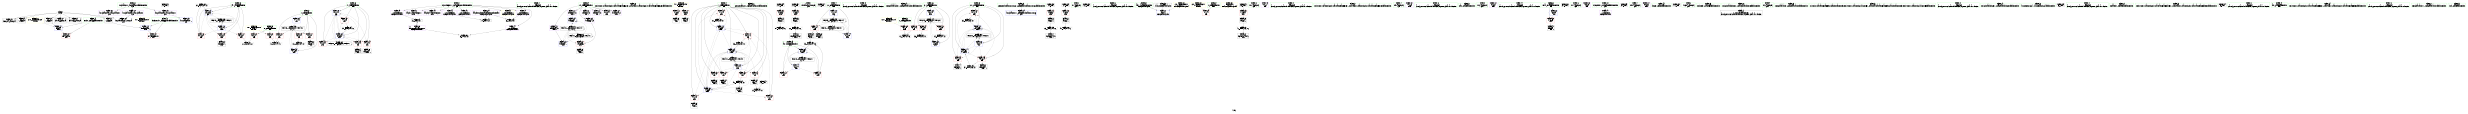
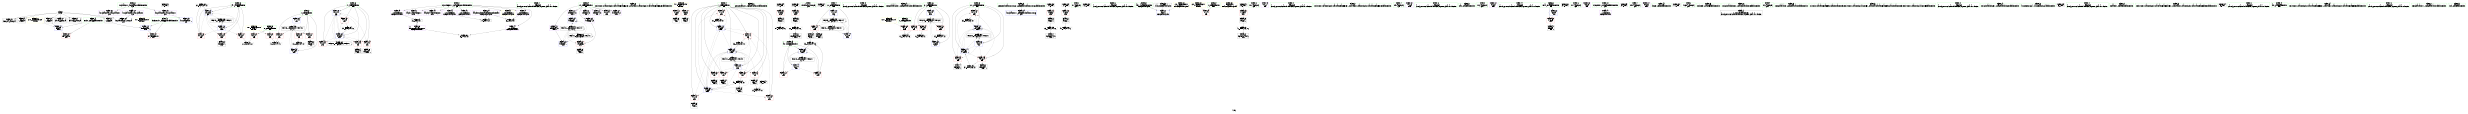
node "NodeID: 262": text "306 = Binary(305, 157, )" -> "306 = Glob(305, 157, )"
